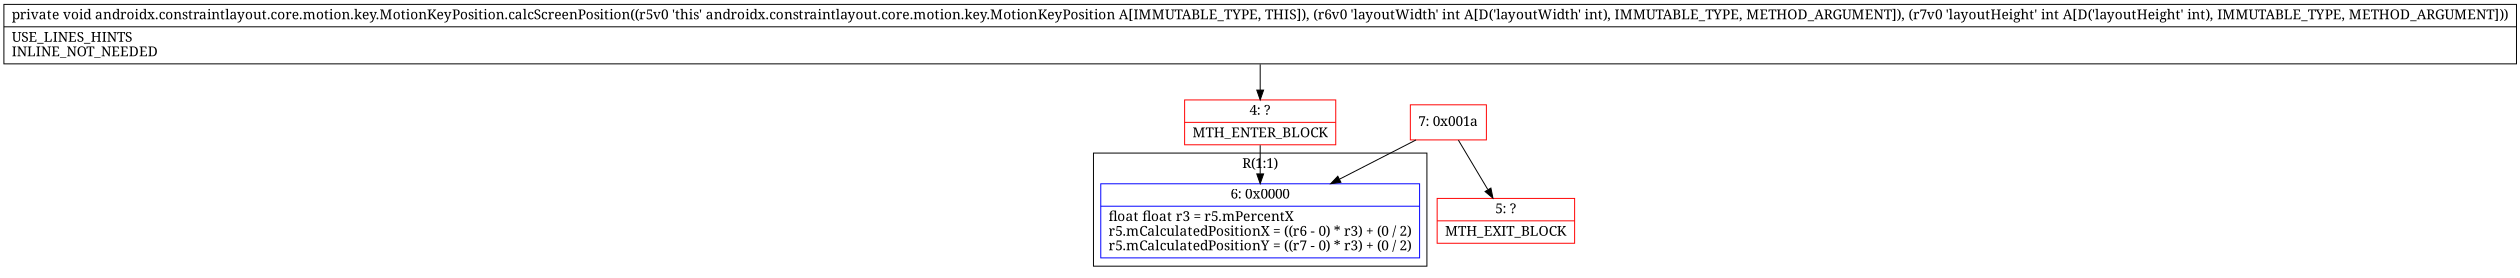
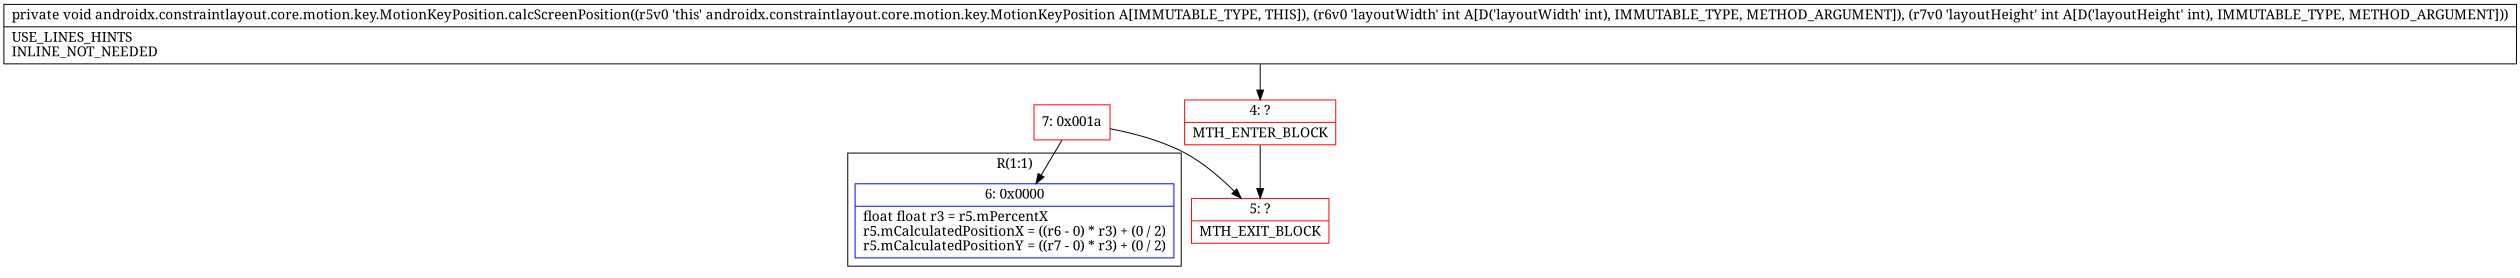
edge "4: ?" -> "6: 0x0000": now "4: ?" -> "5: ?"
